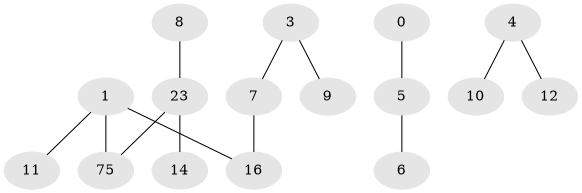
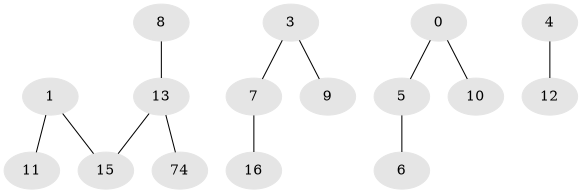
edge "4" -- "10": now "0" -- "10"
node "23": label "23" -> "13"
edge "1" -- "16": removed
node "75": label "75" -> "15"
node "14": label "14" -> "74"
